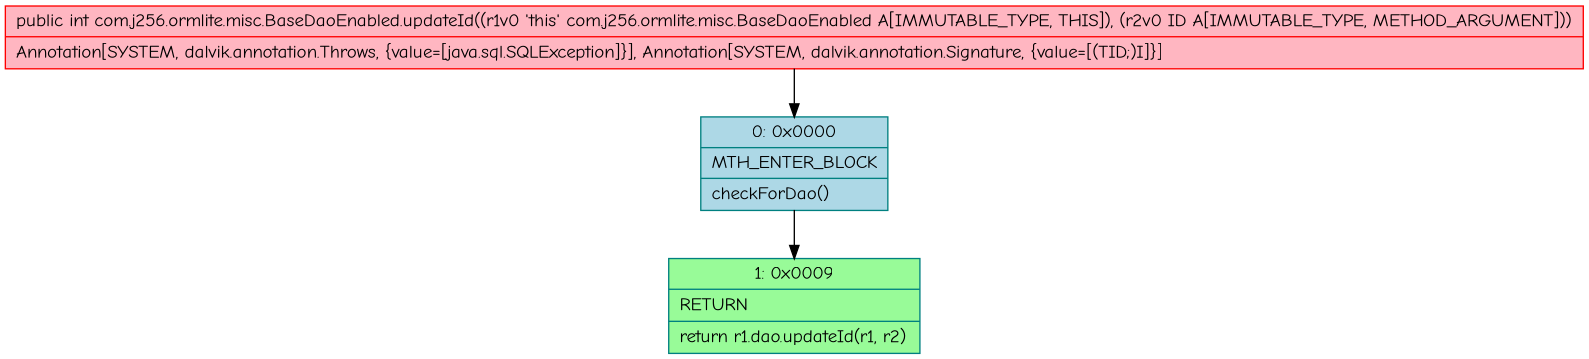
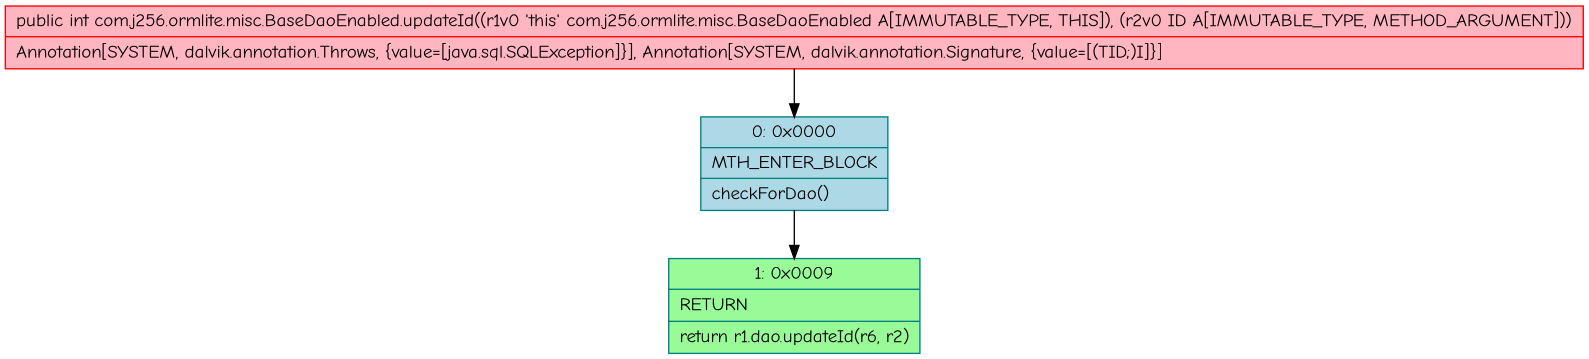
node "1: 0x0009": text "return r1.dao.updateId(r1, r2)" -> "return r1.dao.updateId(r6, r2)"
